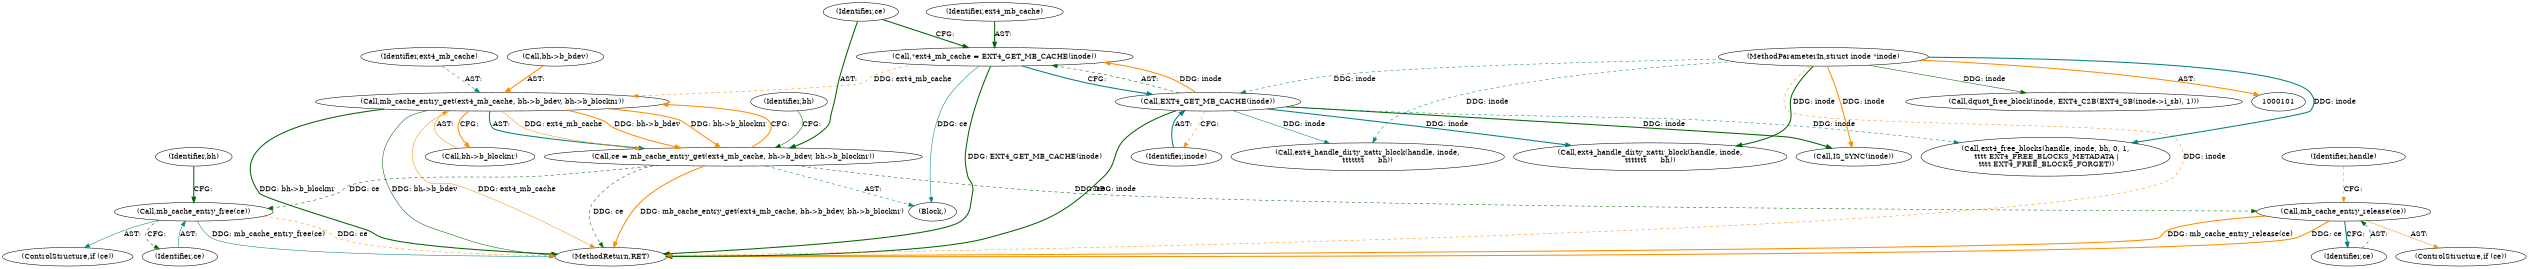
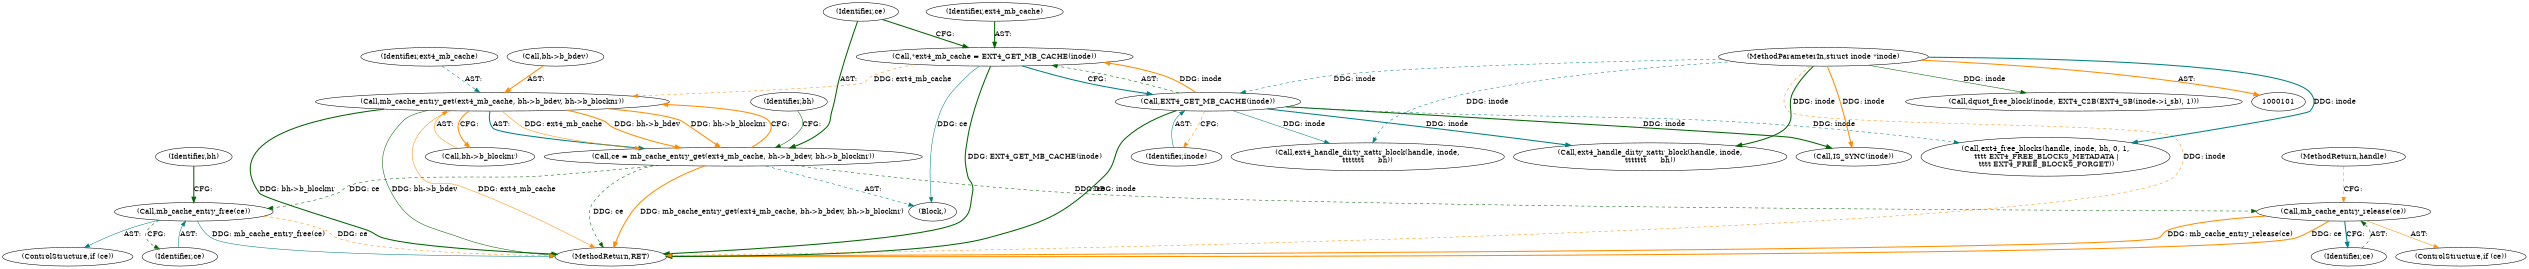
edge "(Identifier,inode)" -> "(Call,EXT4_GET_MB_CACHE(inode))": style bold -> solid
node "(Identifier,handle)": label "(Identifier,handle)" -> "(MethodReturn,handle)"
